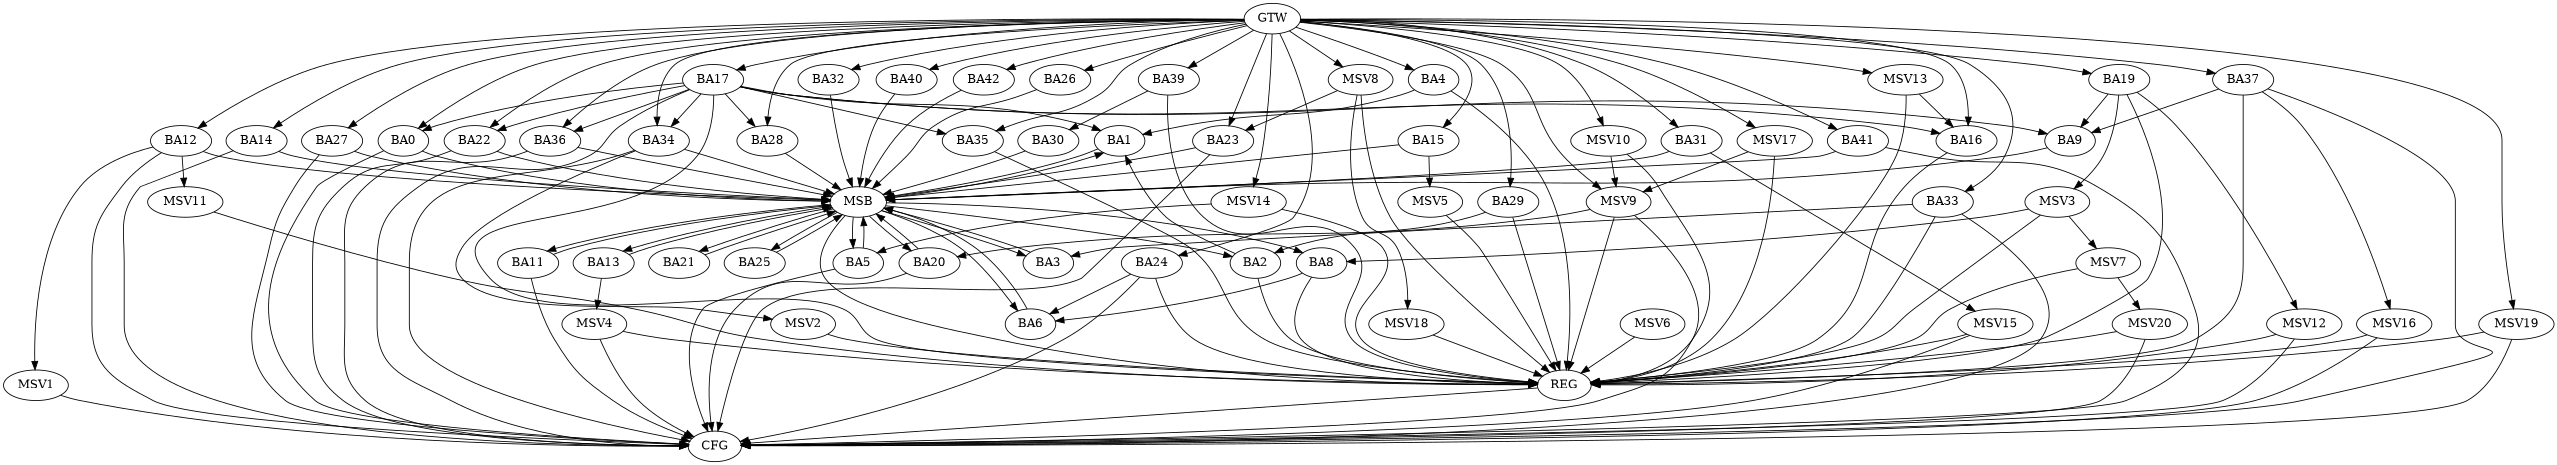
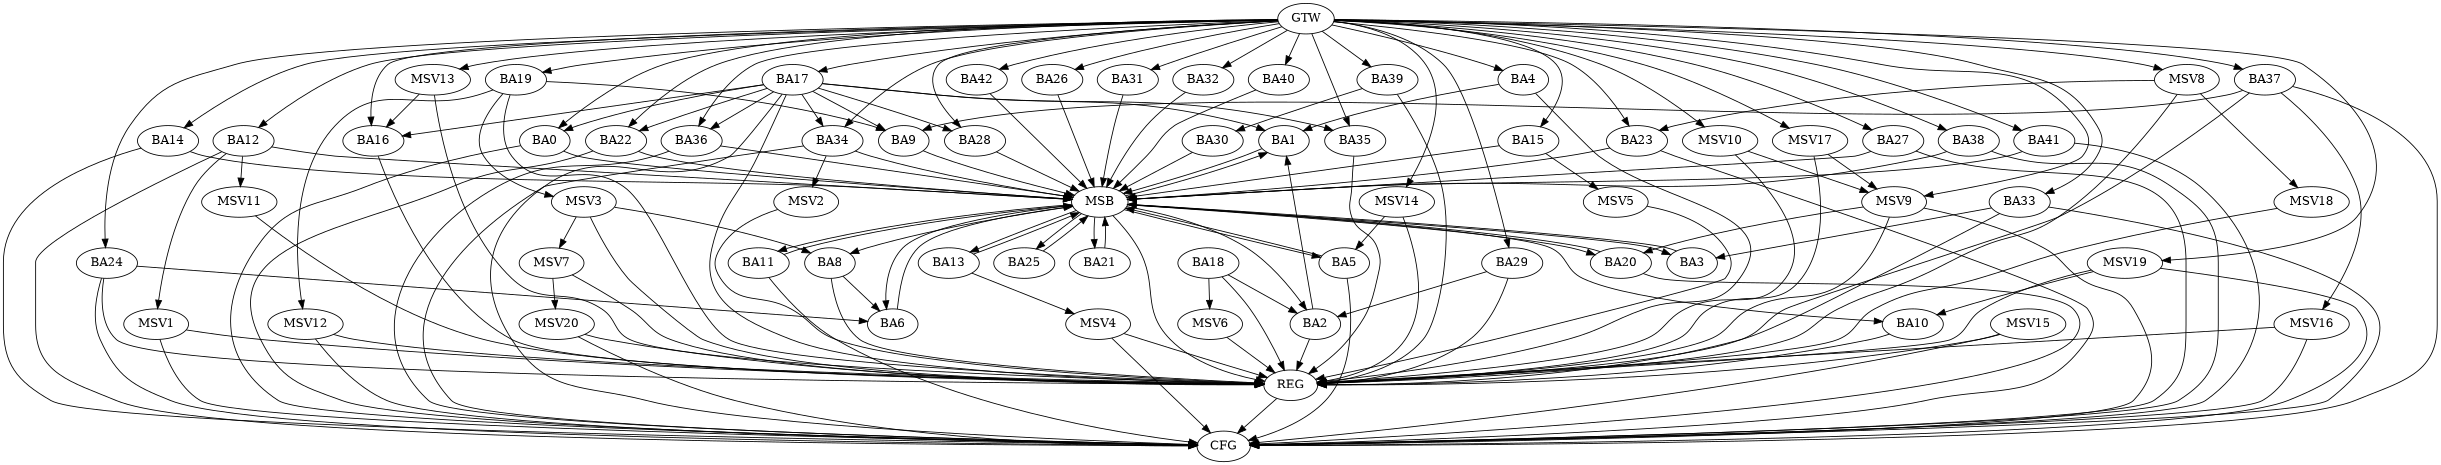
node "BA38": added
edge "BA31" -> "MSV15": removed
node "BA18": added
node "BA10": added
edge "MSV1" -> "REG": added
